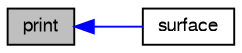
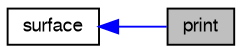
edge "surface" -> "print": reversed
